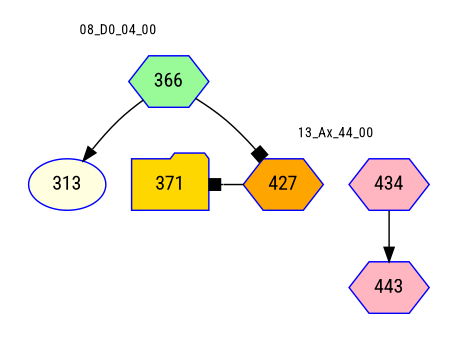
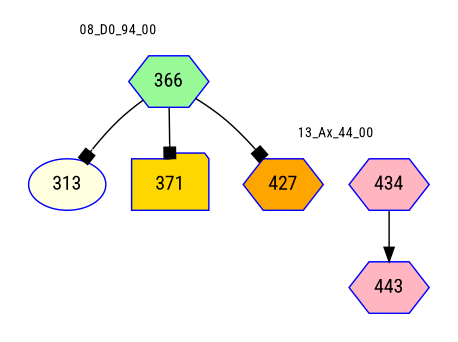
cluster "08_D0_04_00": label "08_D0_04_00" -> "08_D0_94_00"
edge "366" -> "313": arrowhead normal -> box
edge "427" -> "371": now "366" -> "371"
